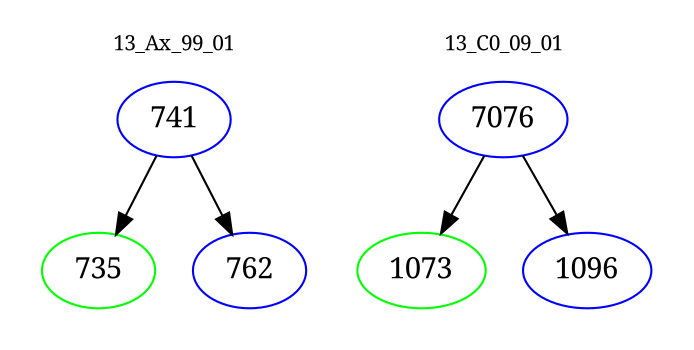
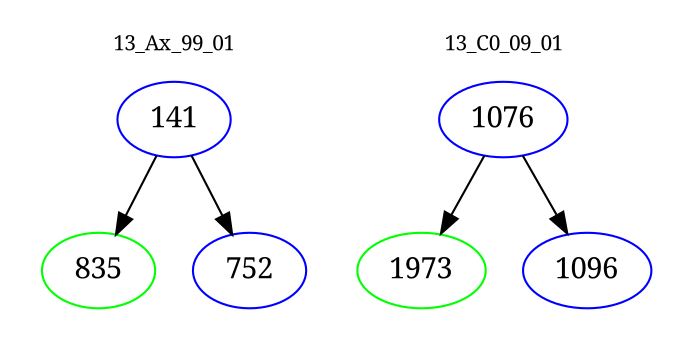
node "741": label "741" -> "141"
node "7076": label "7076" -> "1076"
node "735": label "735" -> "835"
node "762": label "762" -> "752"
node "1073": label "1073" -> "1973"
